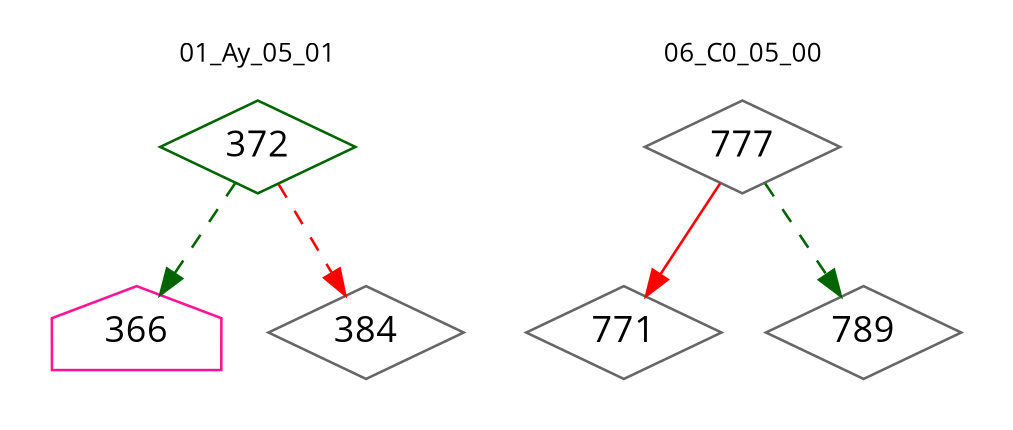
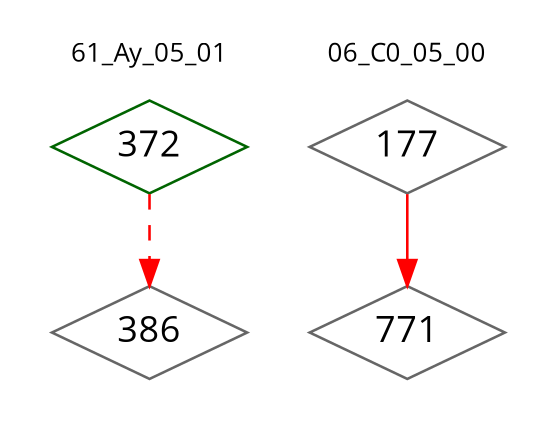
cluster "01_Ay_05_01": label "01_Ay_05_01" -> "61_Ay_05_01"
node "777": label "777" -> "177"
node "366": removed
node "384": label "384" -> "386"
node "789": removed
